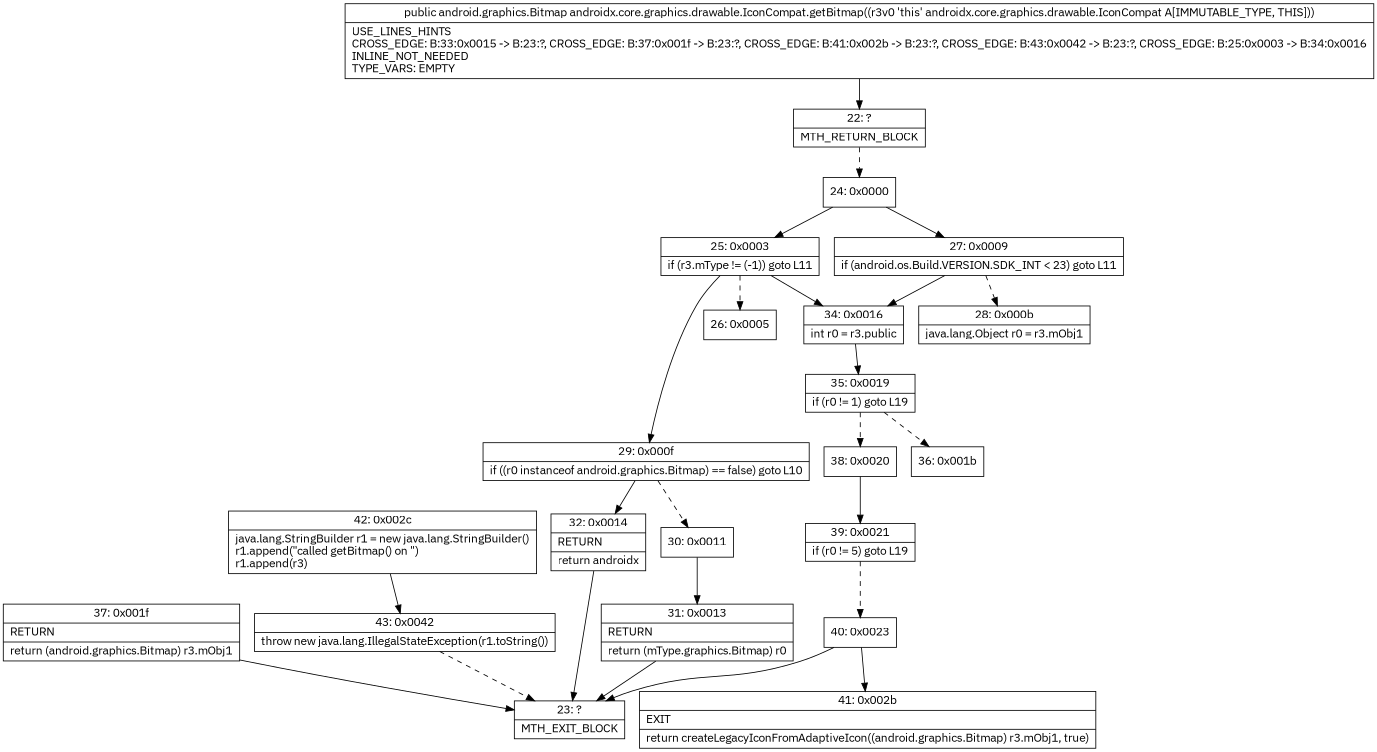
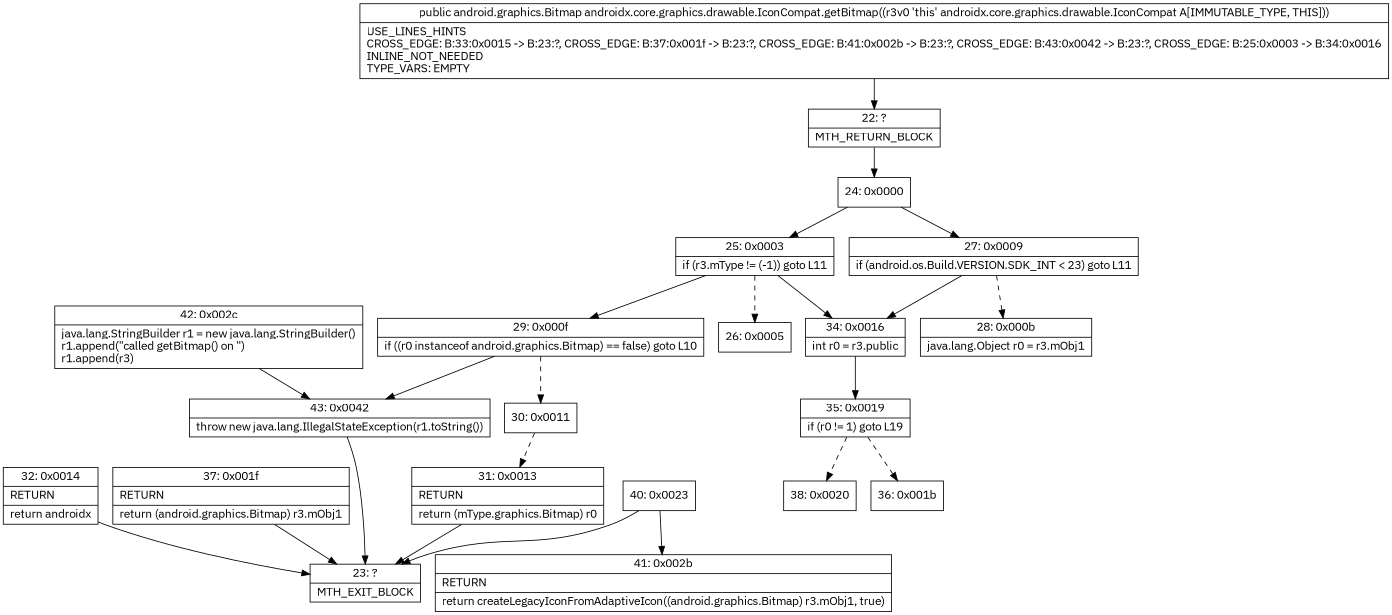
edge "22: ?" -> "24: 0x0000": style dashed -> solid
edge "29: 0x000f" -> "32: 0x0014": now "29: 0x000f" -> "43: 0x0042"
node "39: 0x0021": removed
edge "30: 0x0011" -> "31: 0x0013": style solid -> dashed
edge "43: 0x0042" -> "23: ?": style dashed -> solid
node "41: 0x002b": text "EXIT" -> "RETURN"
